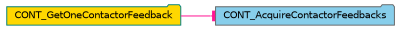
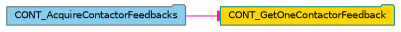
edge "CONT_GetOneContactorFeedback" -> "CONT_AcquireContactorFeedbacks": reversed
